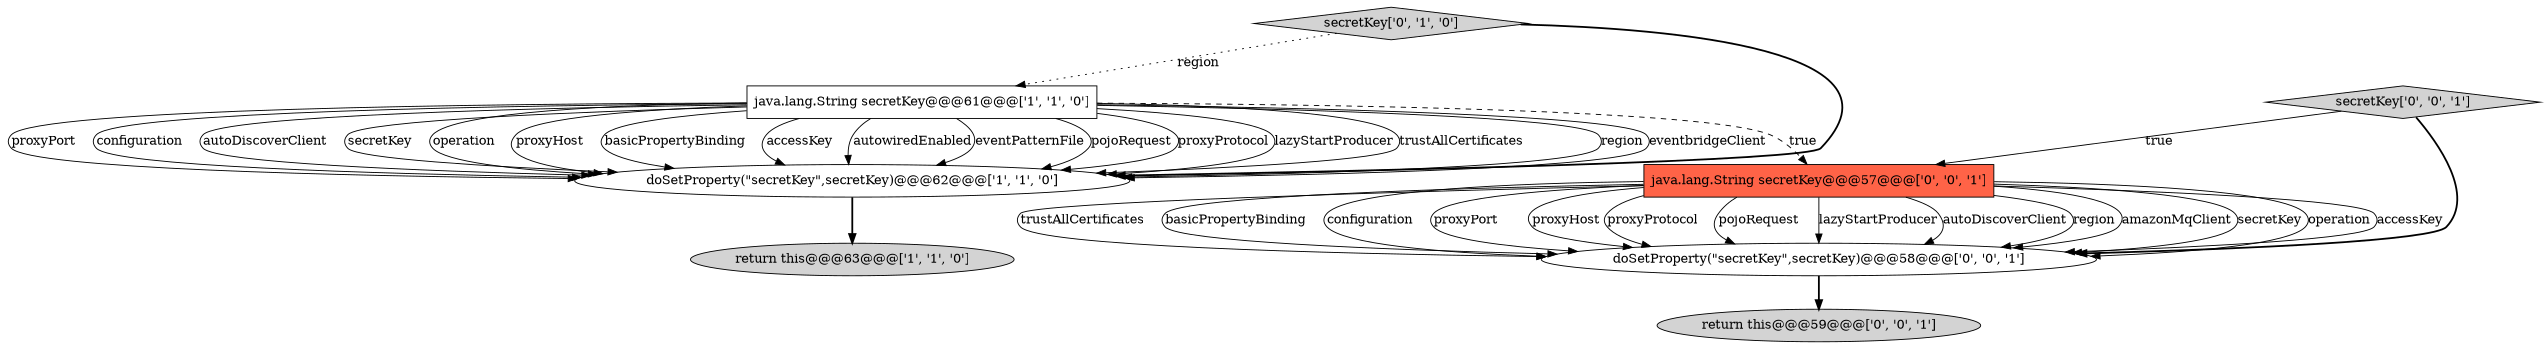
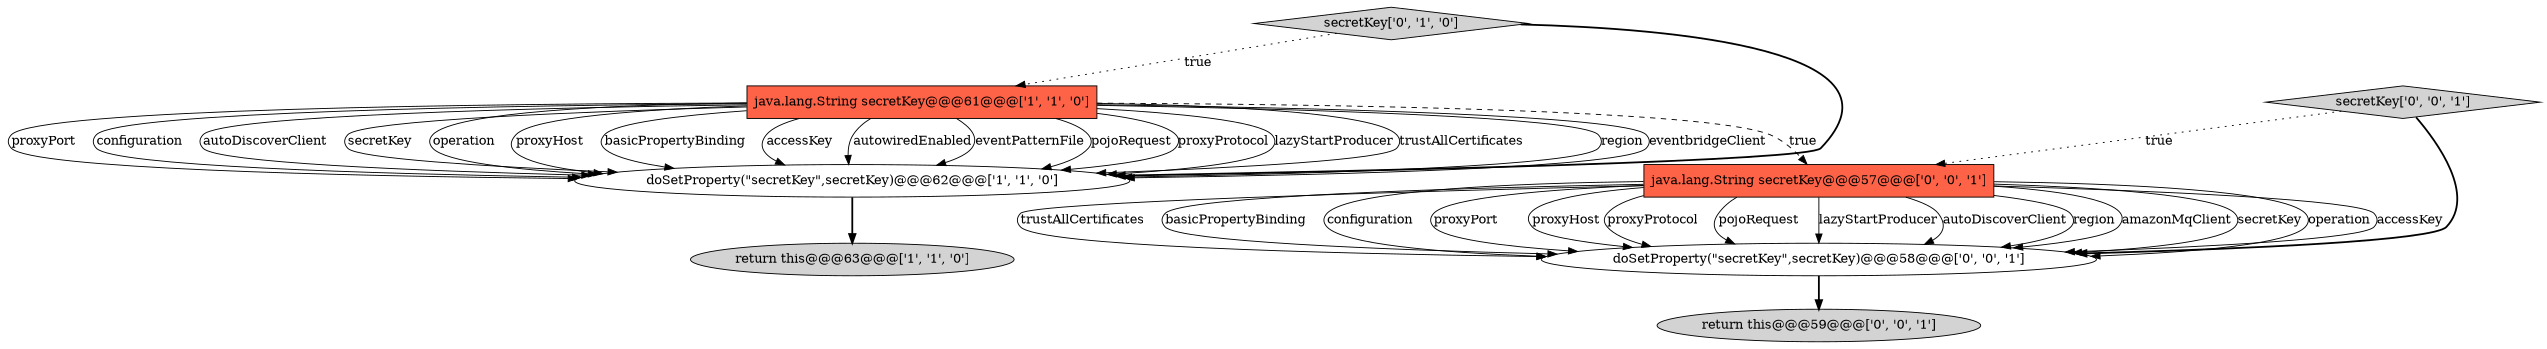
edge "secretKey['0', '1', '0']" -> "java.lang.String secretKey@@@61@@@['1', '1', '0']": label "region" -> "true"
node "java.lang.String secretKey@@@61@@@['1', '1', '0']": fillcolor white -> tomato
edge "secretKey['0', '0', '1']" -> "java.lang.String secretKey@@@57@@@['0', '0', '1']": style solid -> dotted
